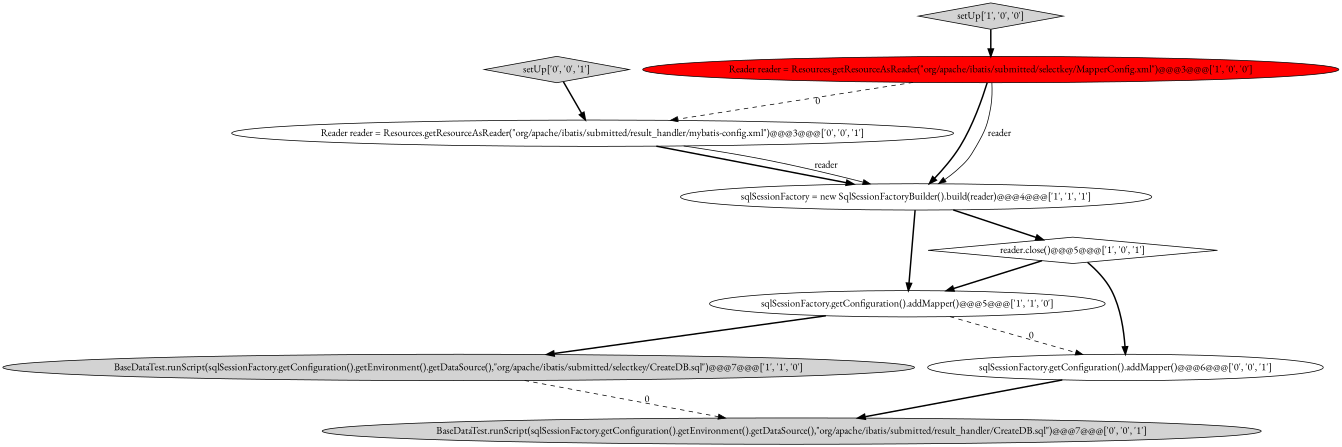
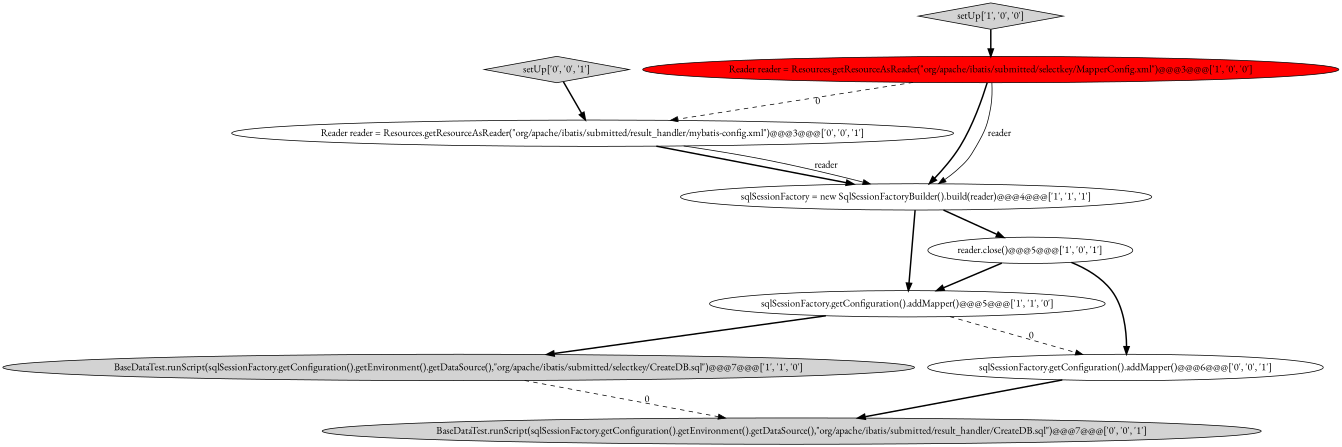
node "reader.close()@@@5@@@['1', '0', '1']": shape diamond -> ellipse
